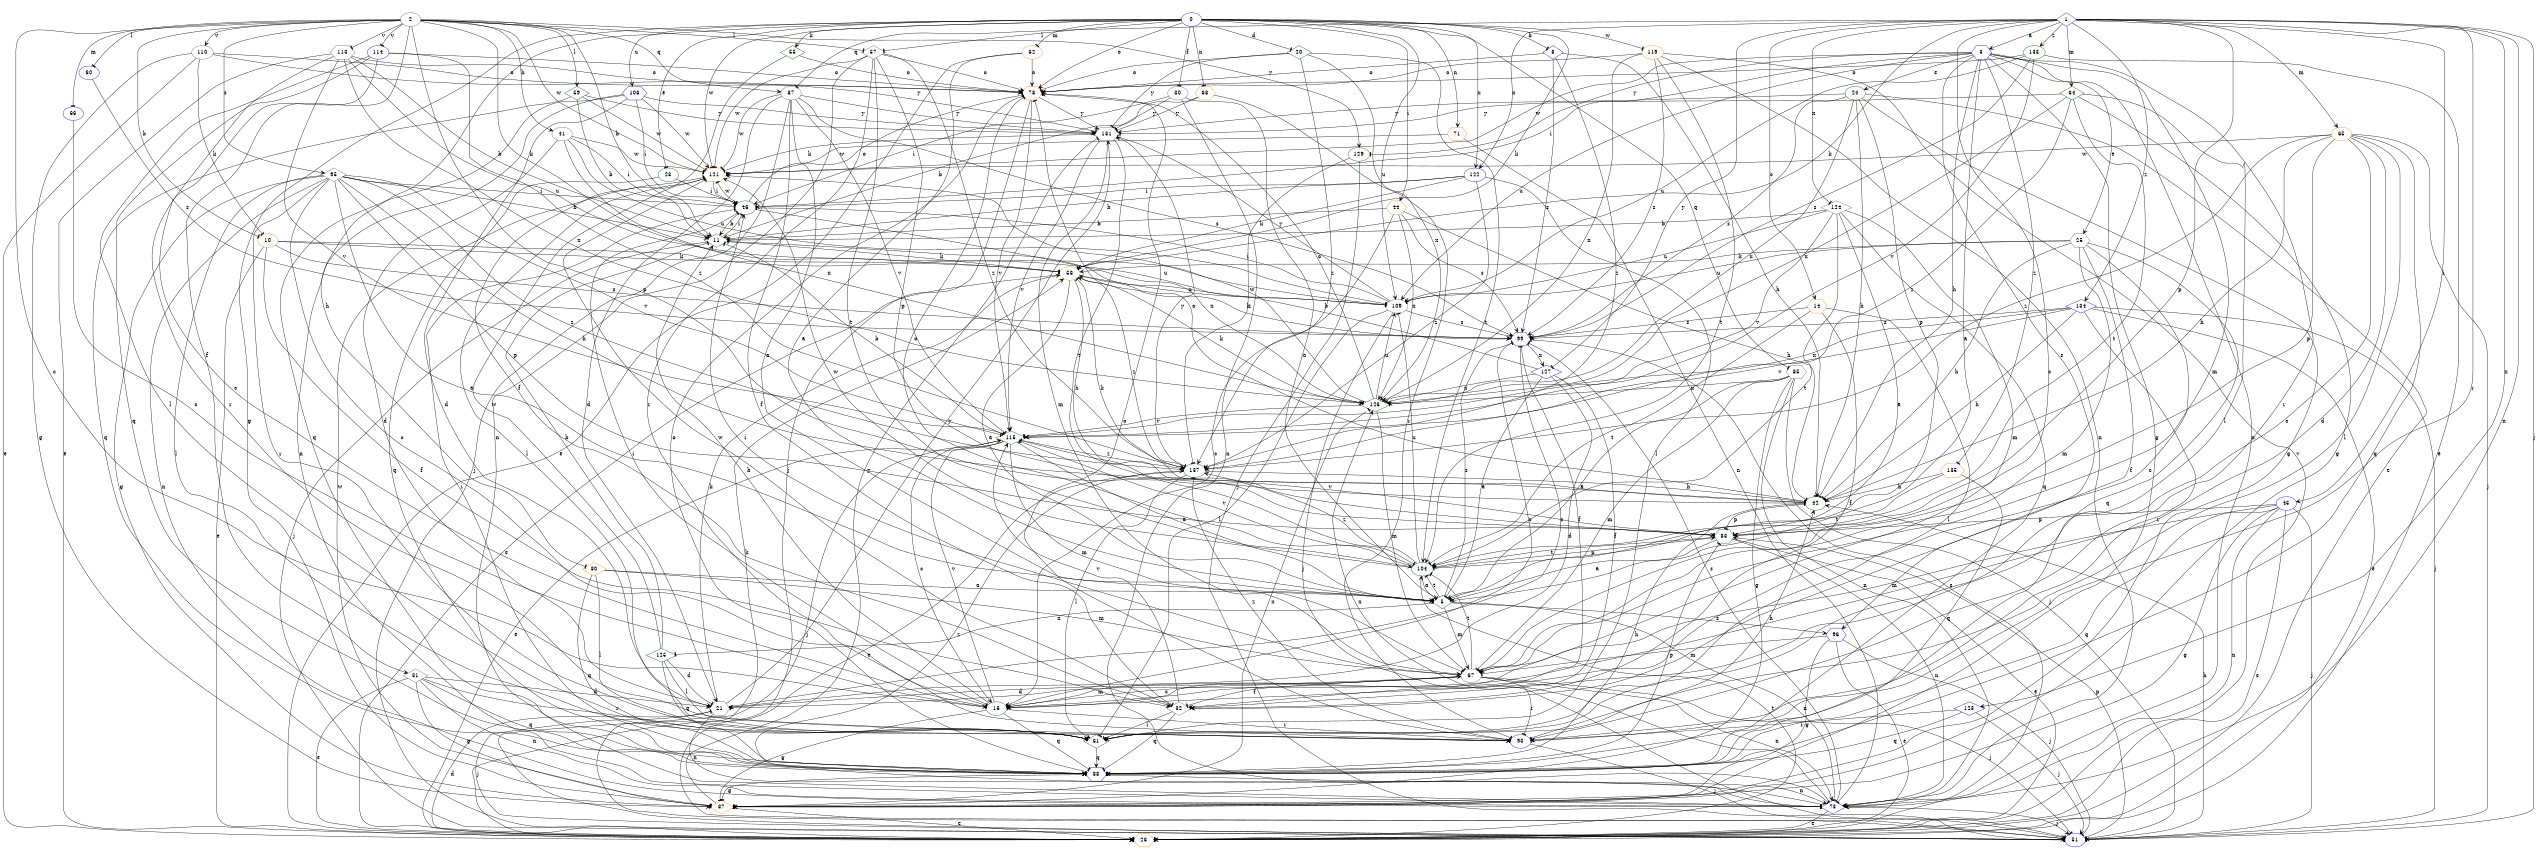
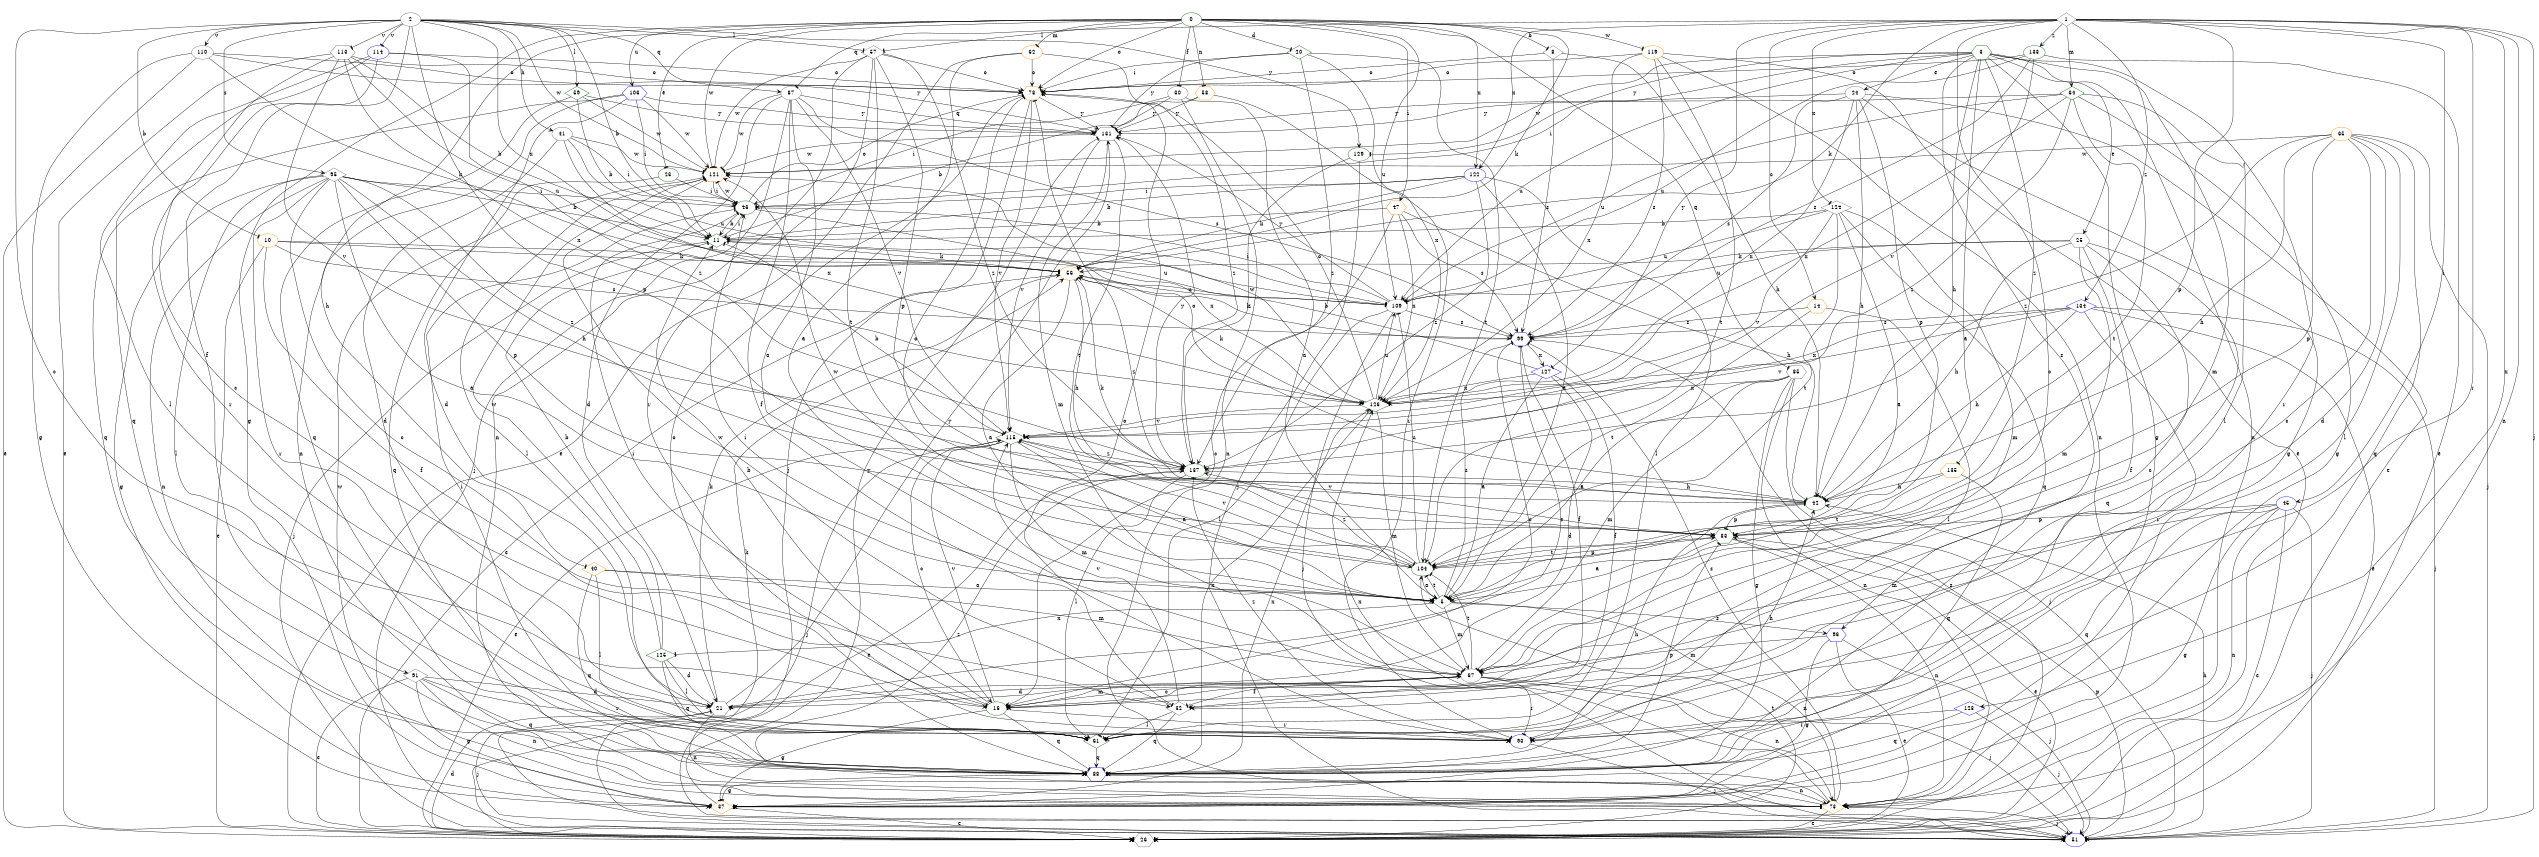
node "0": color blue -> darkgreen
node "1": color blue -> gray40
edge "1" -> "65": removed, label "m"
edge "1" -> "3": removed, label "a"
node "55": removed
node "8": color blue -> gray40
node "3": color blue -> darkgreen
node "60": removed
edge "20" -> "78": label "o" -> "i"
node "68": label "68" -> "58"
node "24": color darkgreen -> gray40
node "66": removed
edge "87" -> "131": label "y" -> "q"
node "71": removed
edge "110" -> "10": now "110" -> "56"
edge "2" -> "56": label "k" -> "x"
edge "131" -> "121": label "k" -> "w"
edge "64" -> "109": added, label "u"
edge "41" -> "46": arrowhead tee -> vee
node "44": label "44" -> "47"
edge "95" -> "115": removed, label "v"
edge "30" -> "5": arrowhead tee -> vee
edge "56" -> "137": arrowhead tee -> vee
edge "8" -> "137": now "62" -> "137"
edge "122" -> "5": added, label "a"
edge "119" -> "26": label "v" -> "e"
edge "2" -> "83": arrowhead tee -> vee
node "80": label "80" -> "40"
edge "88" -> "126": added, label "x"
edge "14" -> "32": removed, label "f"
node "31": label "31" -> "91"
edge "37" -> "126": arrowhead tee -> vee
node "73": color blue -> darkorange
node "26": color darkorange -> gray40
